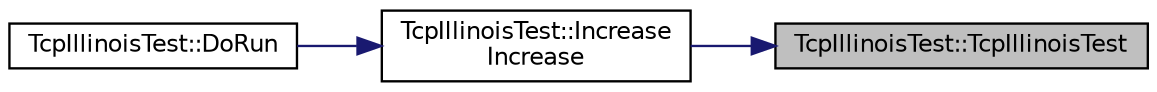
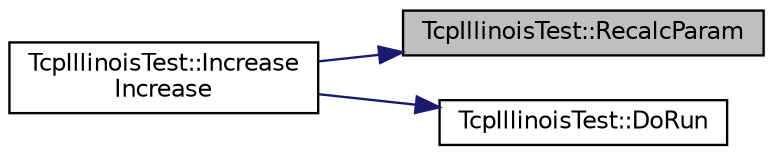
edge "TcpIllinoisTest::DoRun" -> "TcpIllinoisTest::Increase Increase": reversed
node "TcpIllinoisTest::TcpIllinoisTest": label "TcpIllinoisTest::TcpIllinoisTest" -> "TcpIllinoisTest::RecalcParam"
